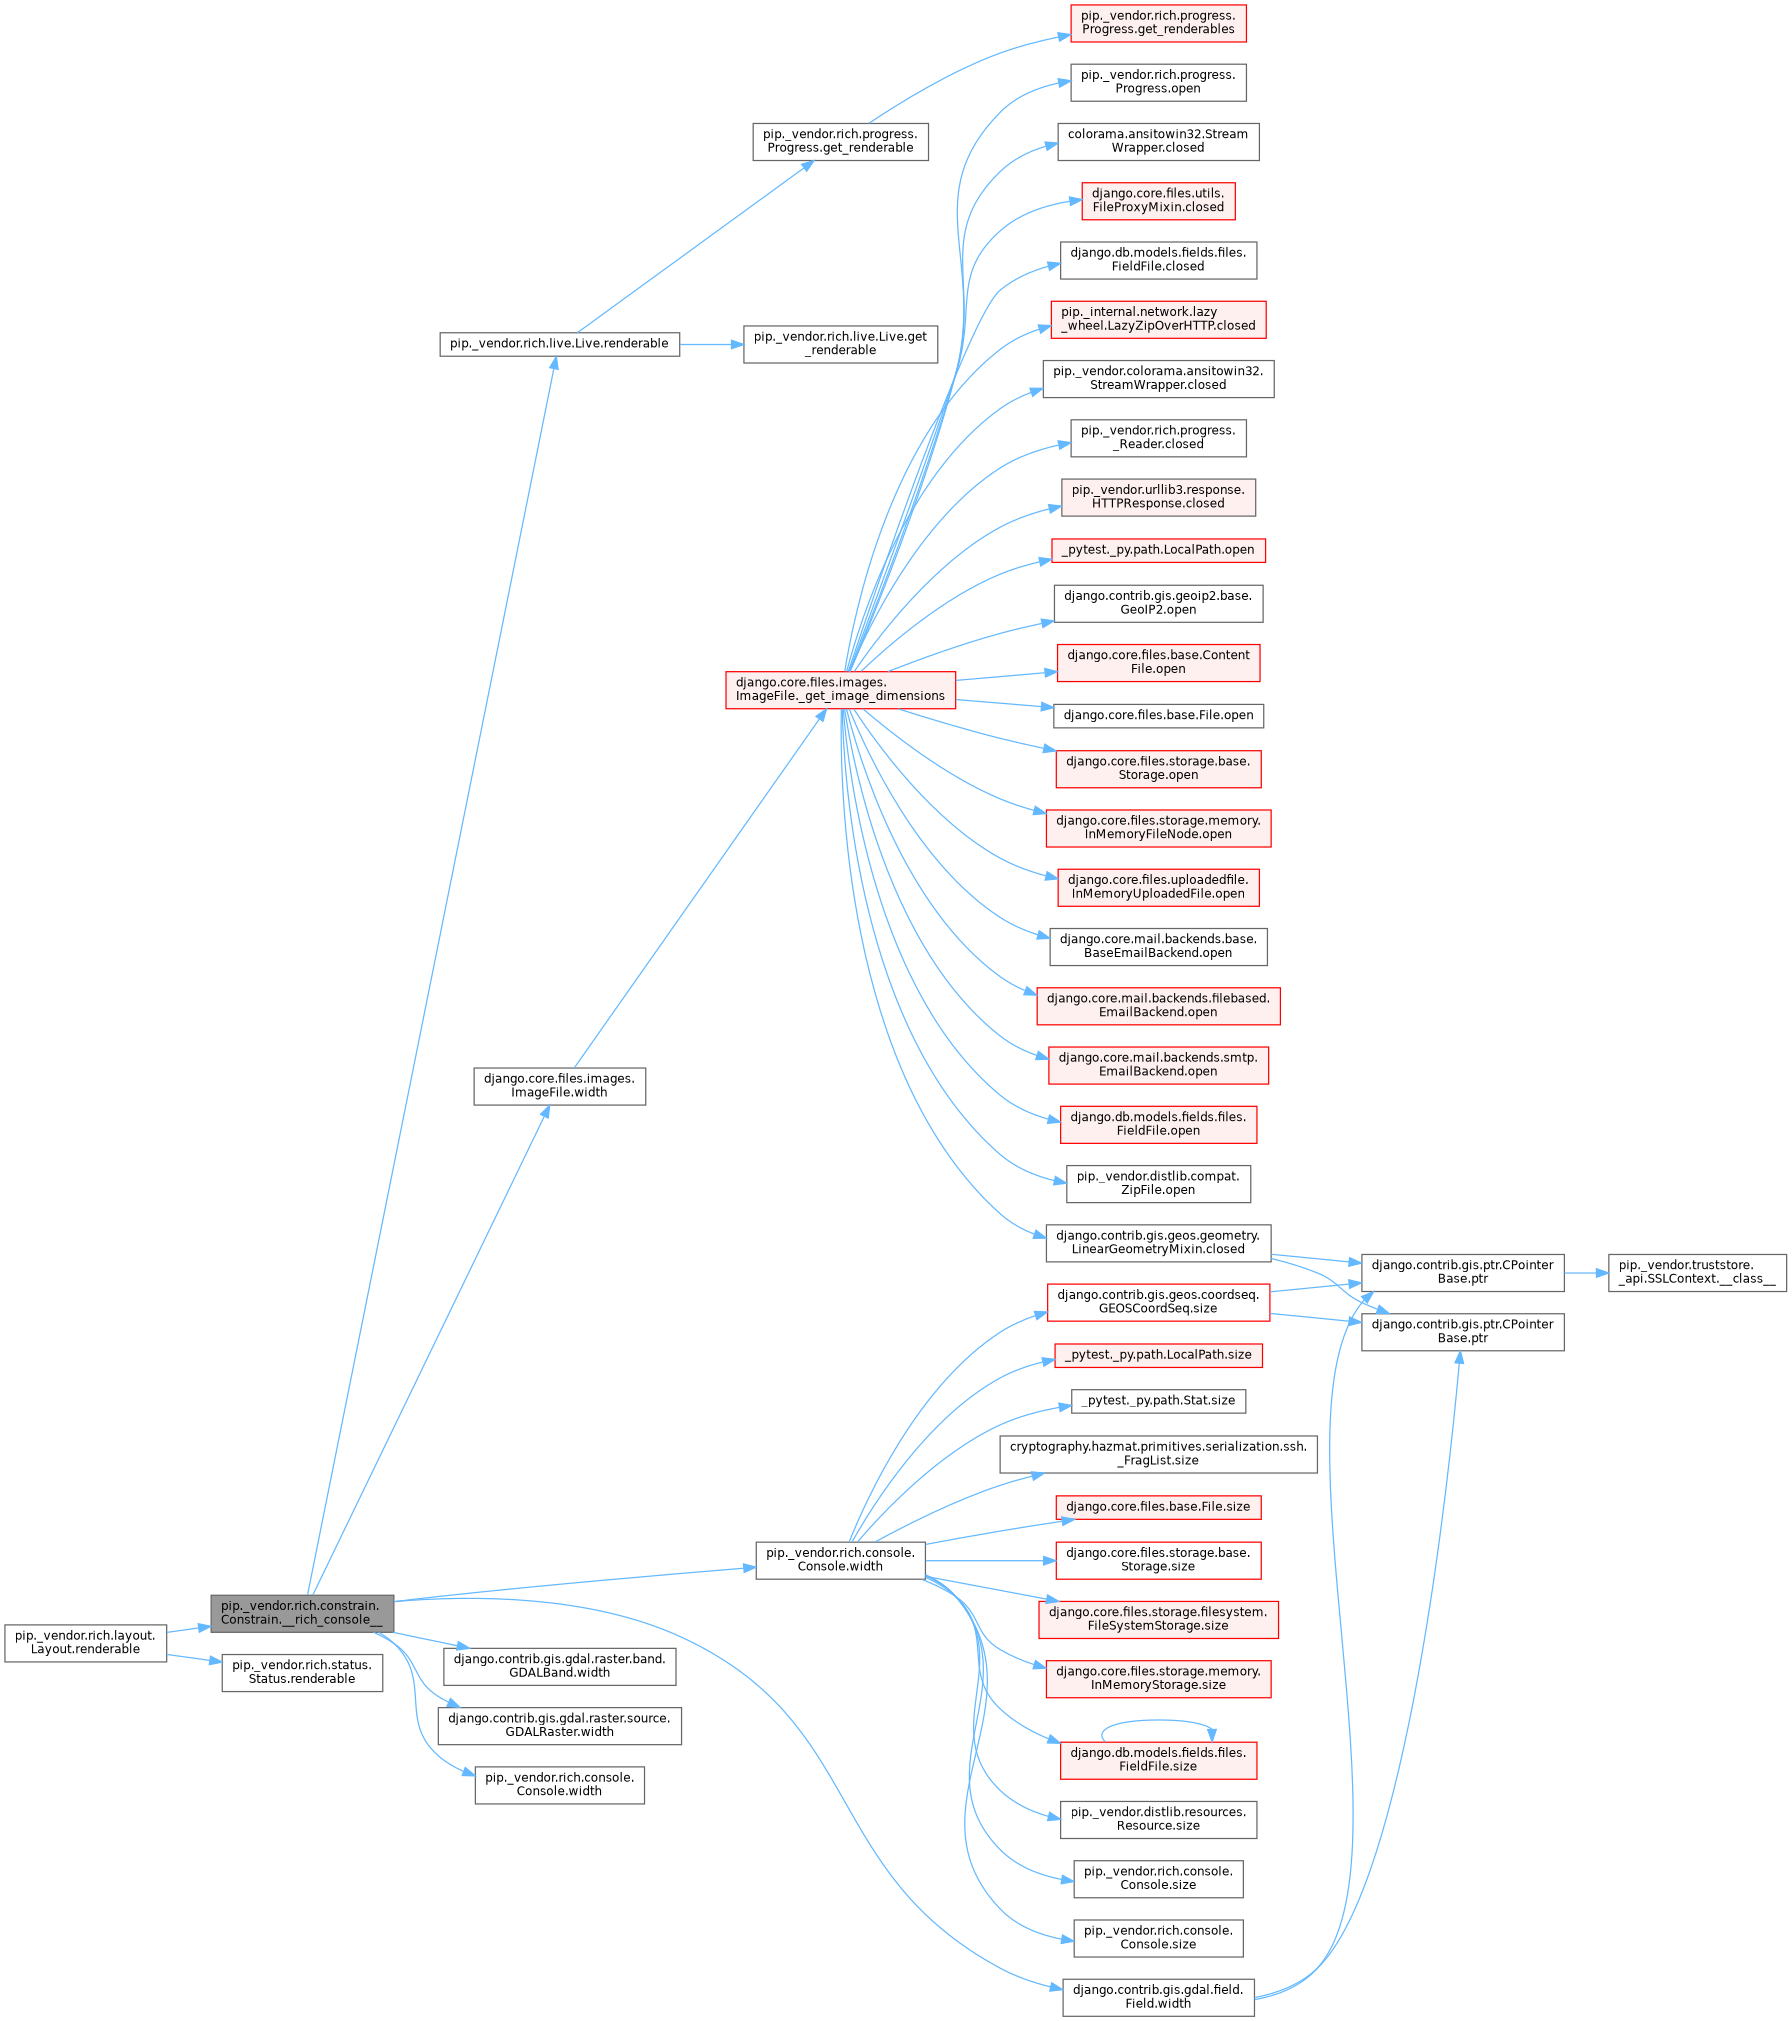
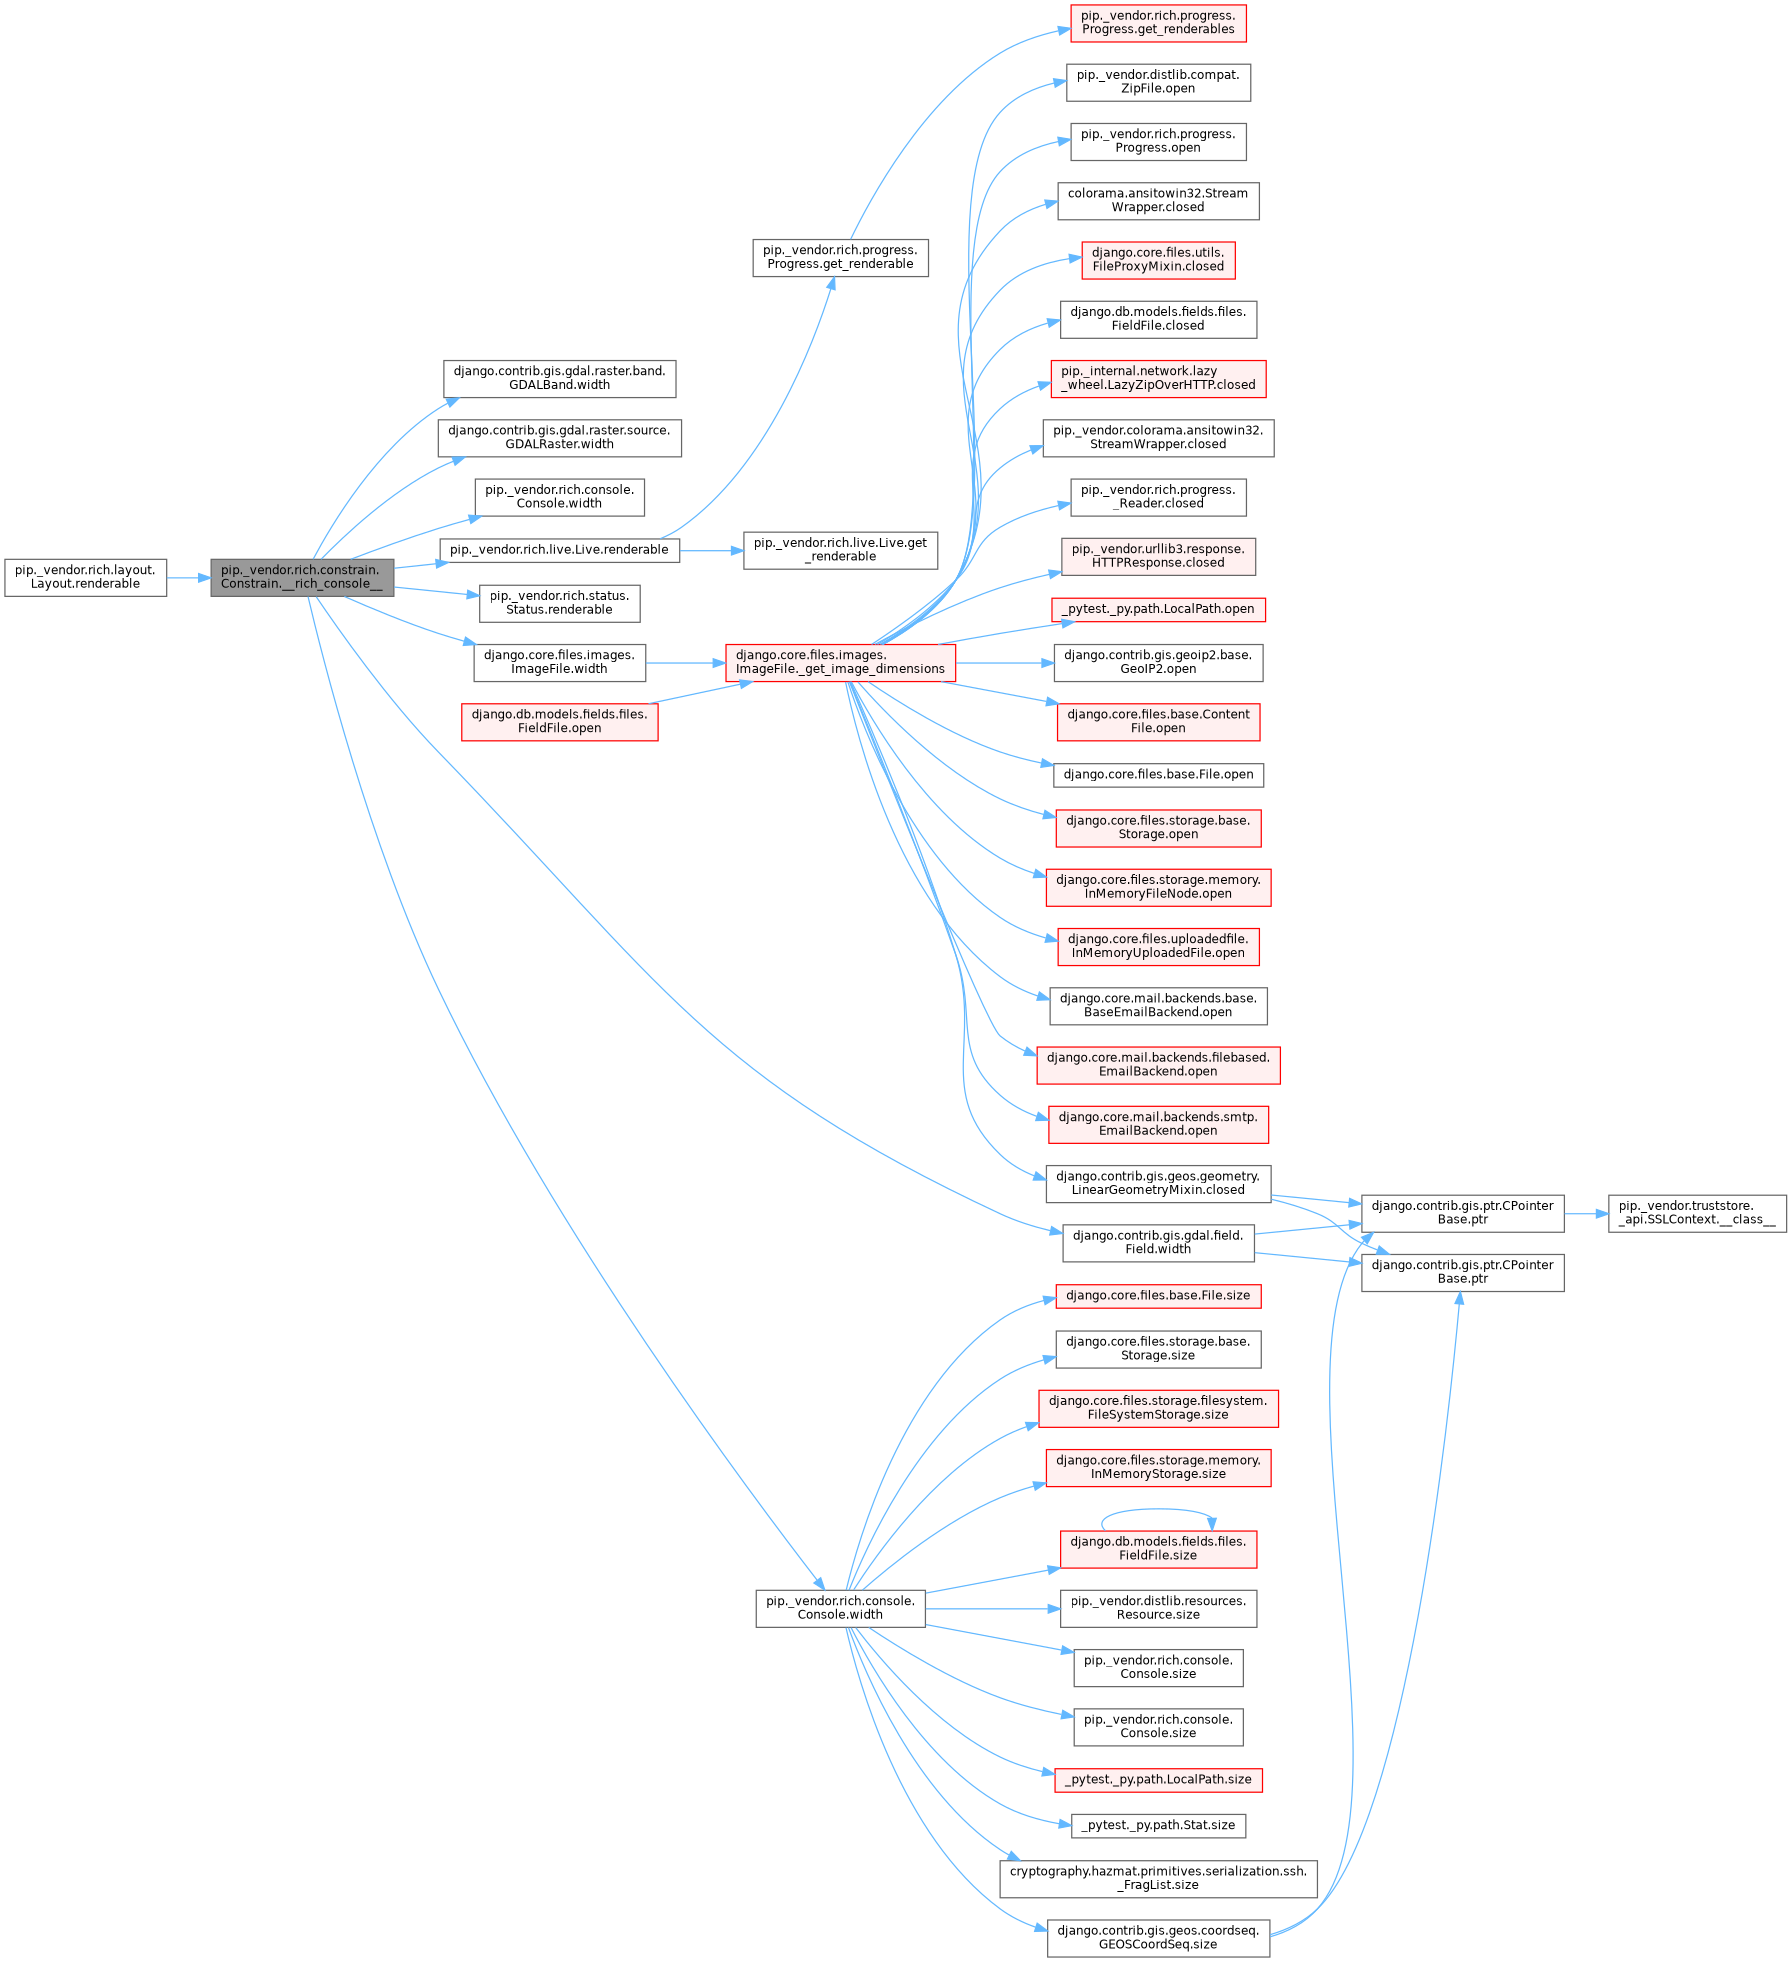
edge "django.core.files.images. ImageFile._get_image_dimensions" -> "django.db.models.fields.files. FieldFile.open": reversed
node "django.contrib.gis.geos.coordseq. GEOSCoordSeq.size": color red -> grey40
node "django.core.files.storage.base. Storage.size": color red -> grey40
edge "pip._vendor.rich.layout. Layout.renderable" -> "pip._vendor.rich.status. Status.renderable": now "pip._vendor.rich.constrain. Constrain.__rich_console__" -> "pip._vendor.rich.status. Status.renderable"
